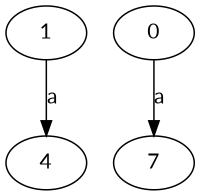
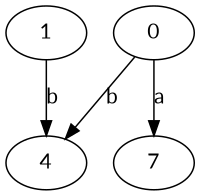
edge "0" -> "4": added, label "b"
edge "1" -> "4": label "a" -> "b"
